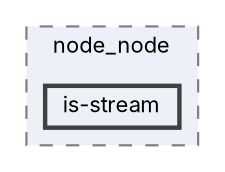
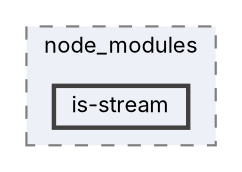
cluster "node_node": label "node_node" -> "node_modules"
